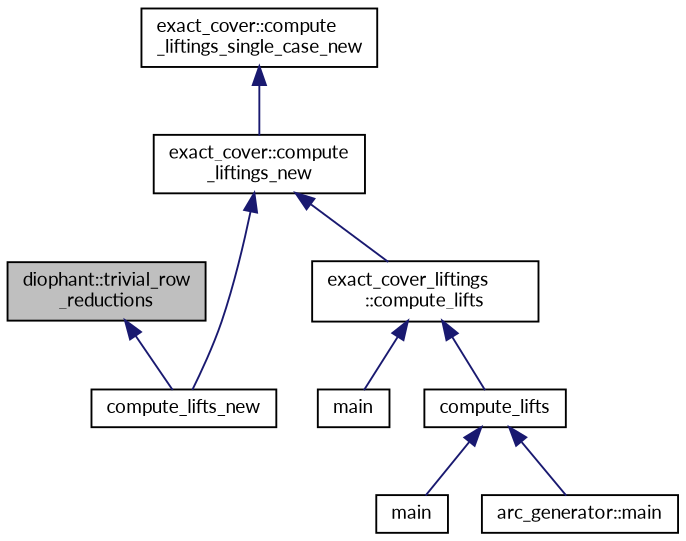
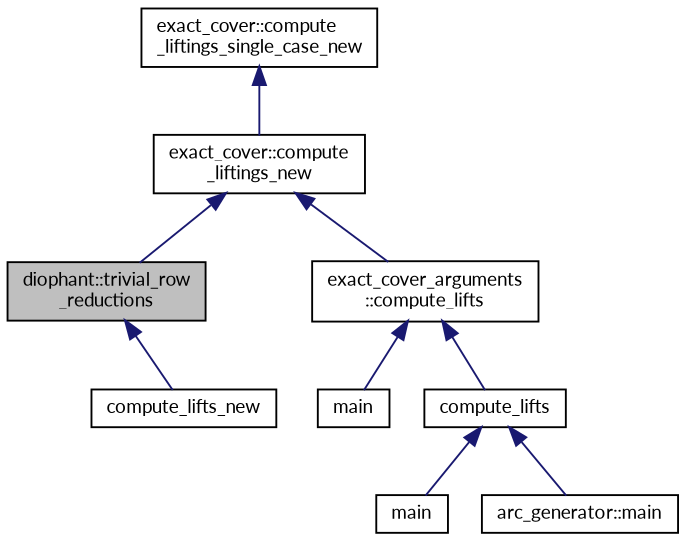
node "exact_cover_liftings ::compute_lifts": label "exact_cover_liftings ::compute_lifts" -> "exact_cover_arguments ::compute_lifts"
edge "compute_lifts_new" -> "exact_cover::compute _liftings_new": now "diophant::trivial_row _reductions" -> "exact_cover::compute _liftings_new"
